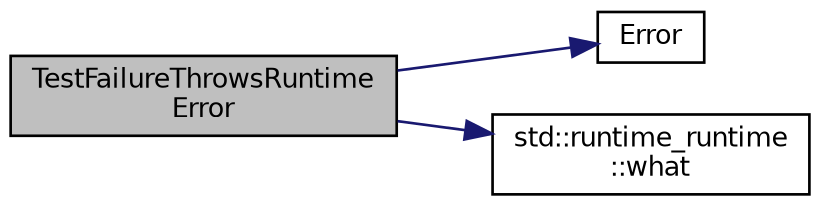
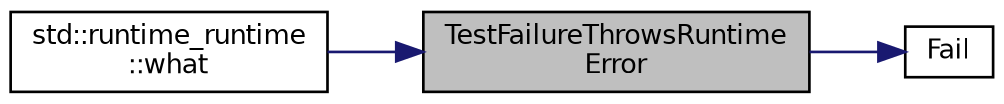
node "Error": label "Error" -> "Fail"
edge "TestFailureThrowsRuntime Error" -> "std::runtime_runtime ::what": reversed
